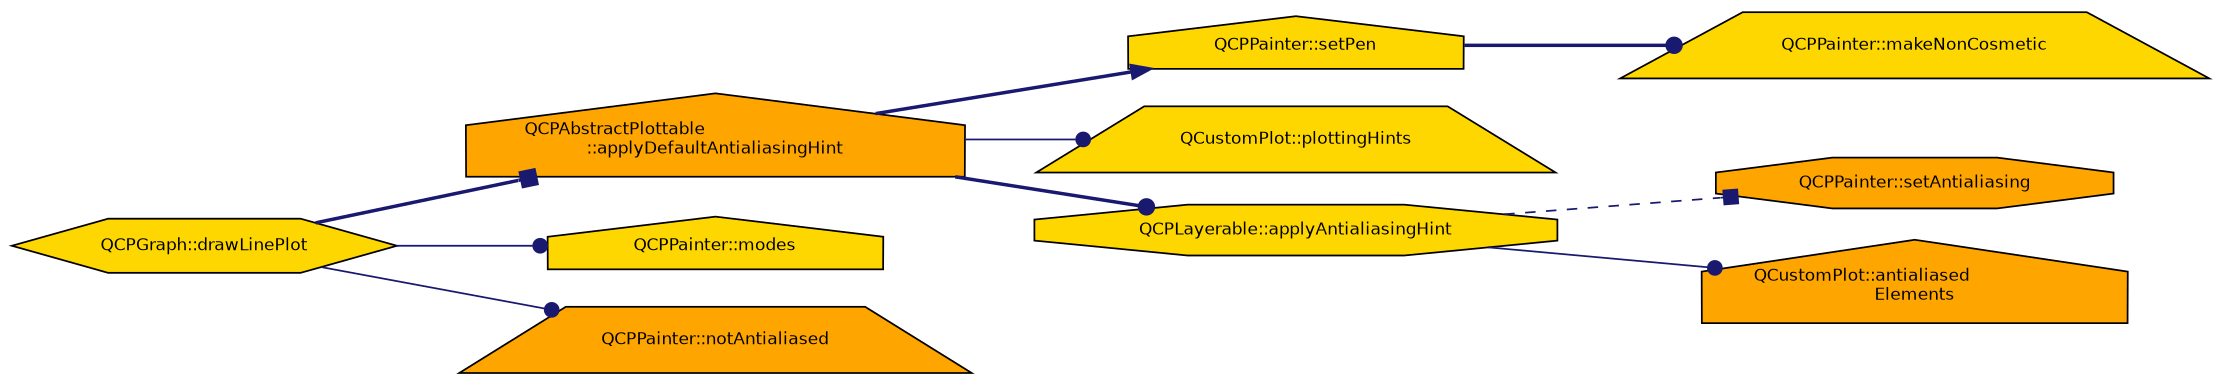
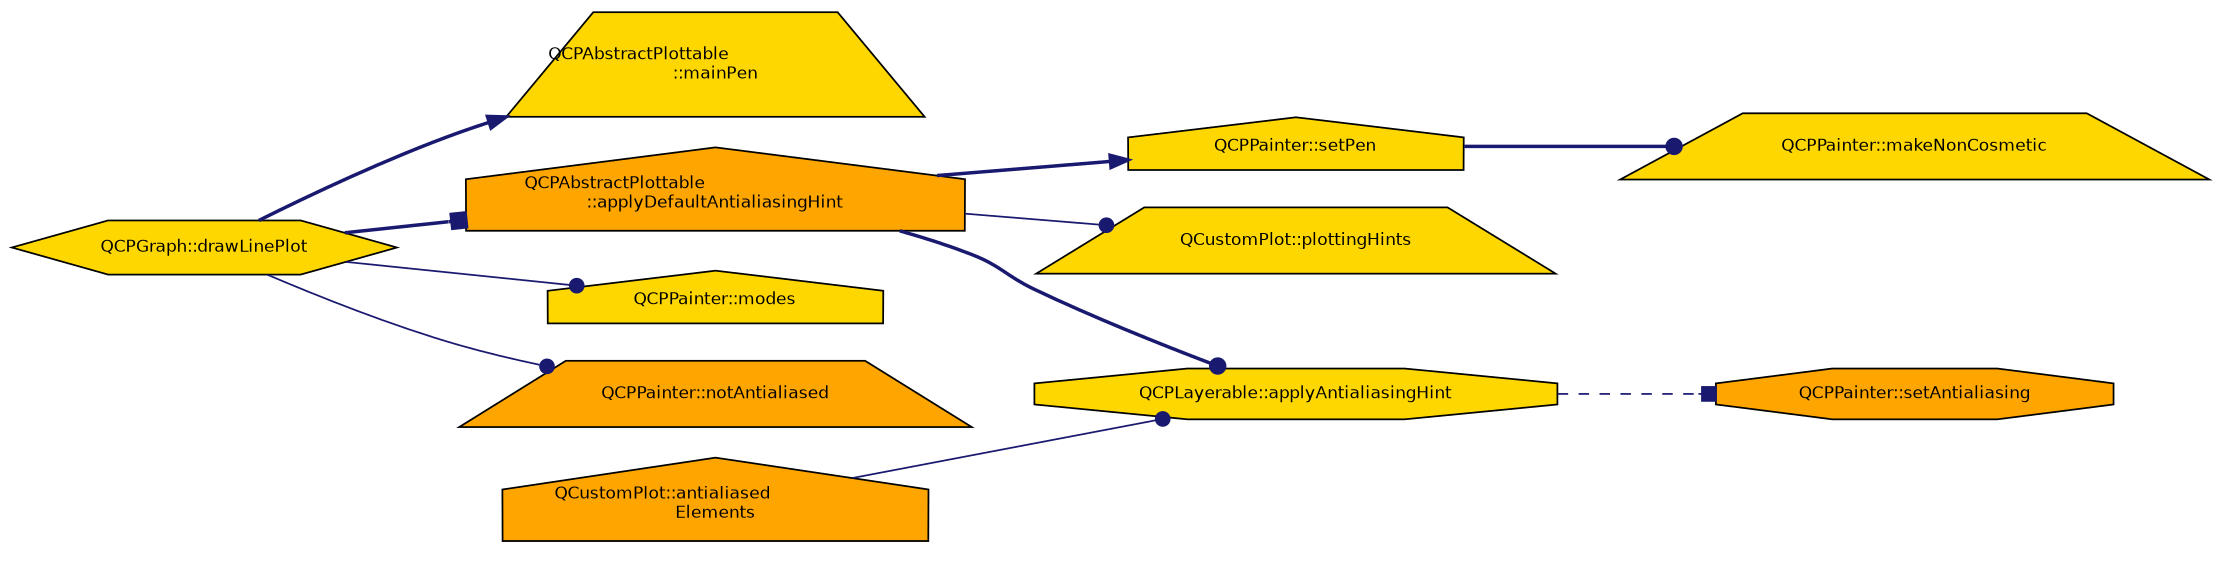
node "QCPAbstractPlottable ::mainPen": added
edge "QCPLayerable::applyAntialiasingHint" -> "QCustomPlot::antialiased Elements": reversed
